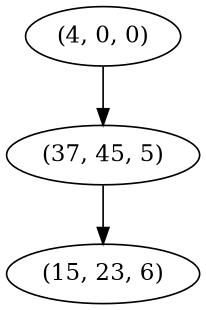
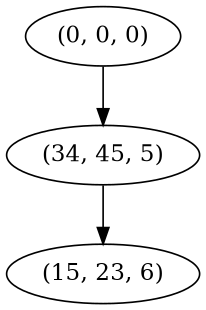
node "(4, 0, 0)": label "(4, 0, 0)" -> "(0, 0, 0)"
node "(37, 45, 5)": label "(37, 45, 5)" -> "(34, 45, 5)"
